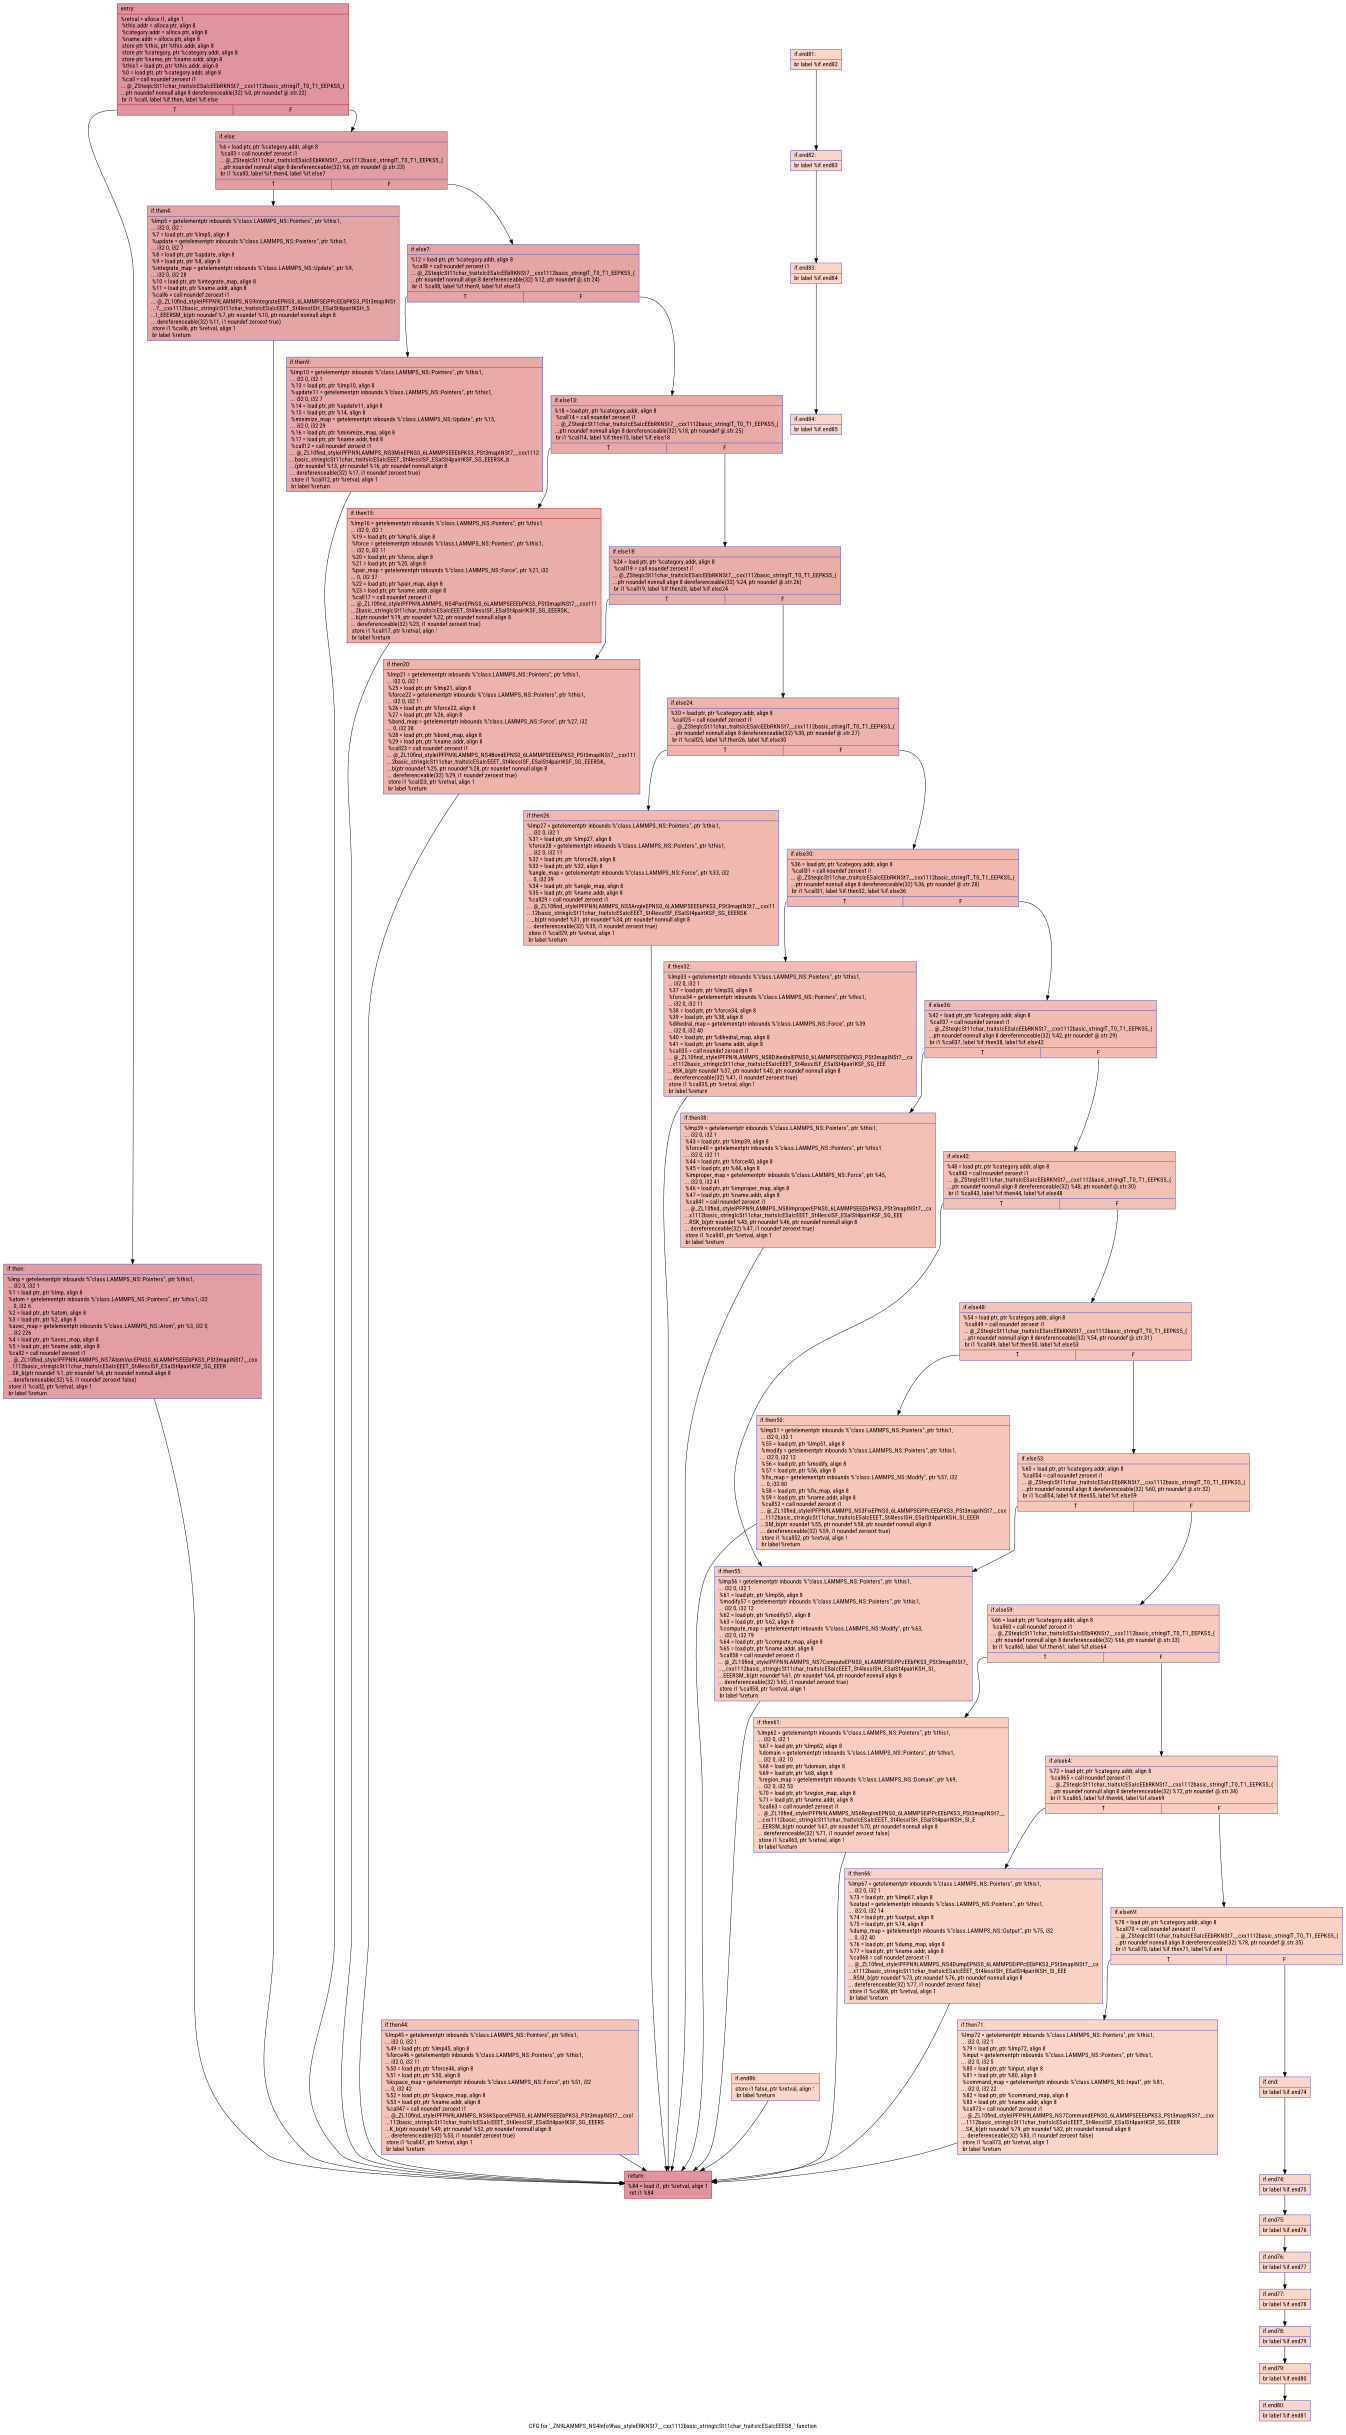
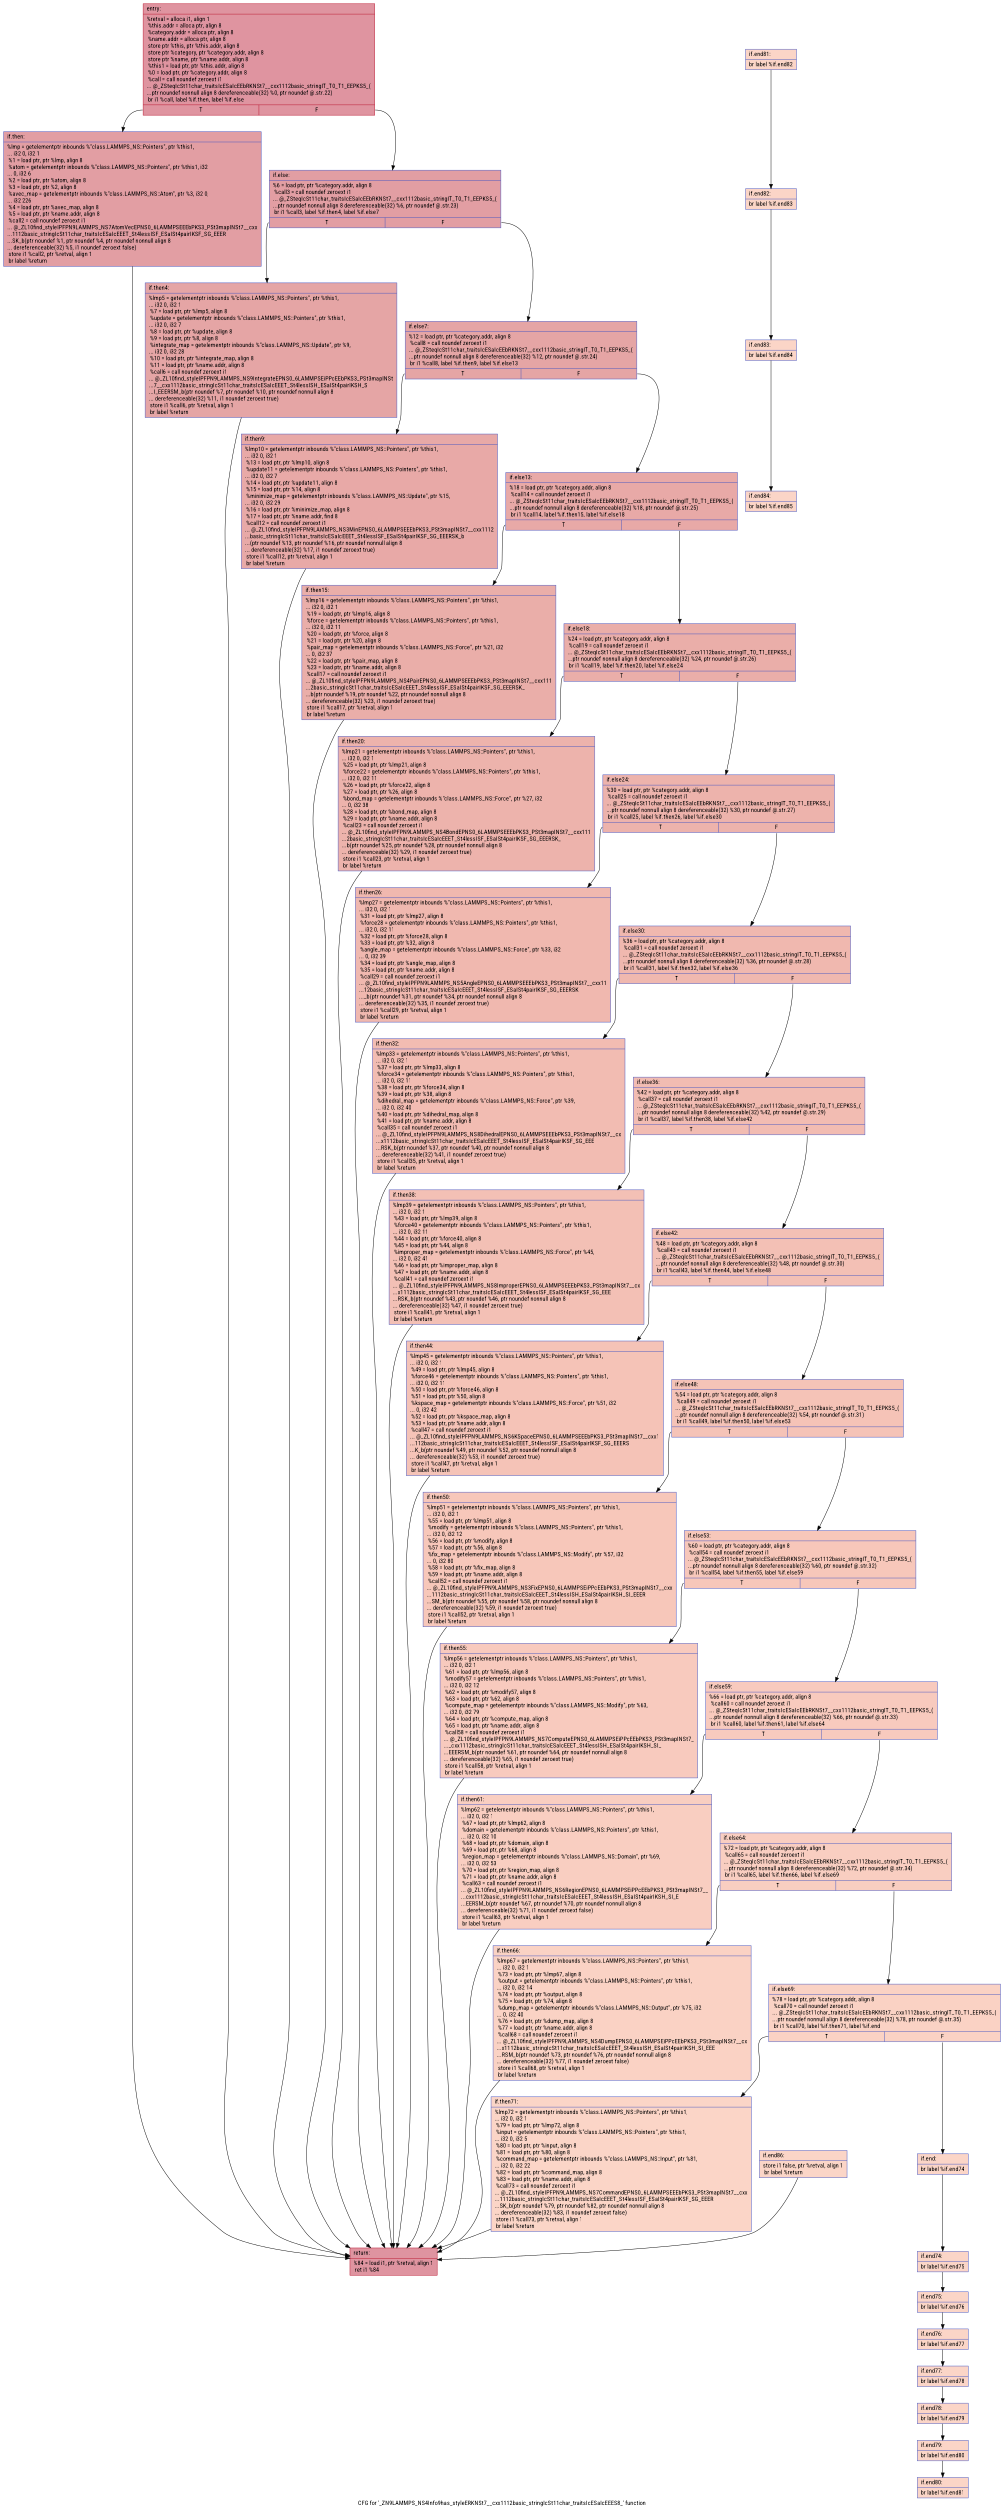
node "if.then15:": color #b70d28ff -> #3d50c3ff
edge "if.else42:" -> "if.then55:": now "if.else42:" -> "if.then44:"
